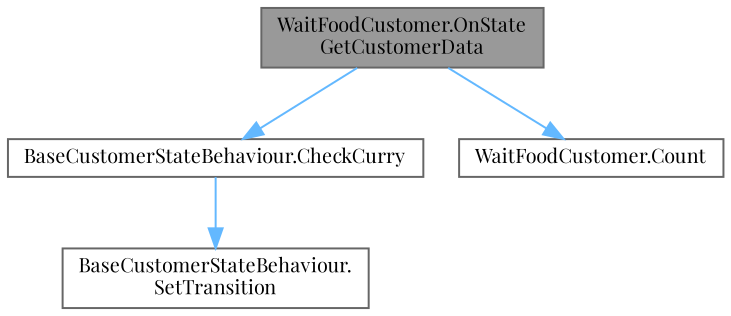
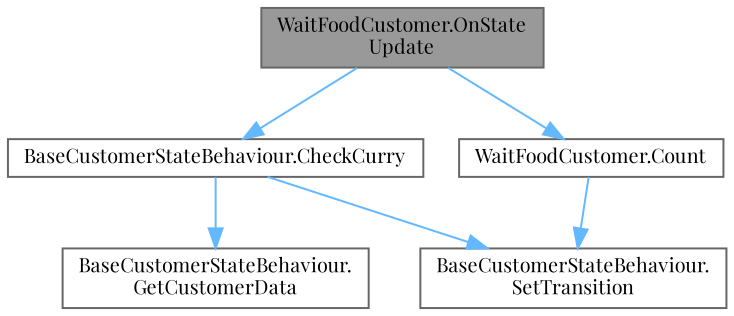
node "WaitFoodCustomer.OnState GetCustomerData": label "WaitFoodCustomer.OnState GetCustomerData" -> "WaitFoodCustomer.OnState Update"
edge "WaitFoodCustomer.Count" -> "BaseCustomerStateBehaviour. SetTransition": added
node "BaseCustomerStateBehaviour. GetCustomerData": added
